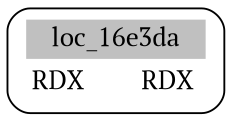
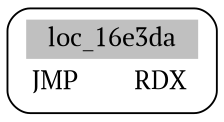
node "loc_16e3da": text "RDX        RDX" -> "JMP        RDX"
